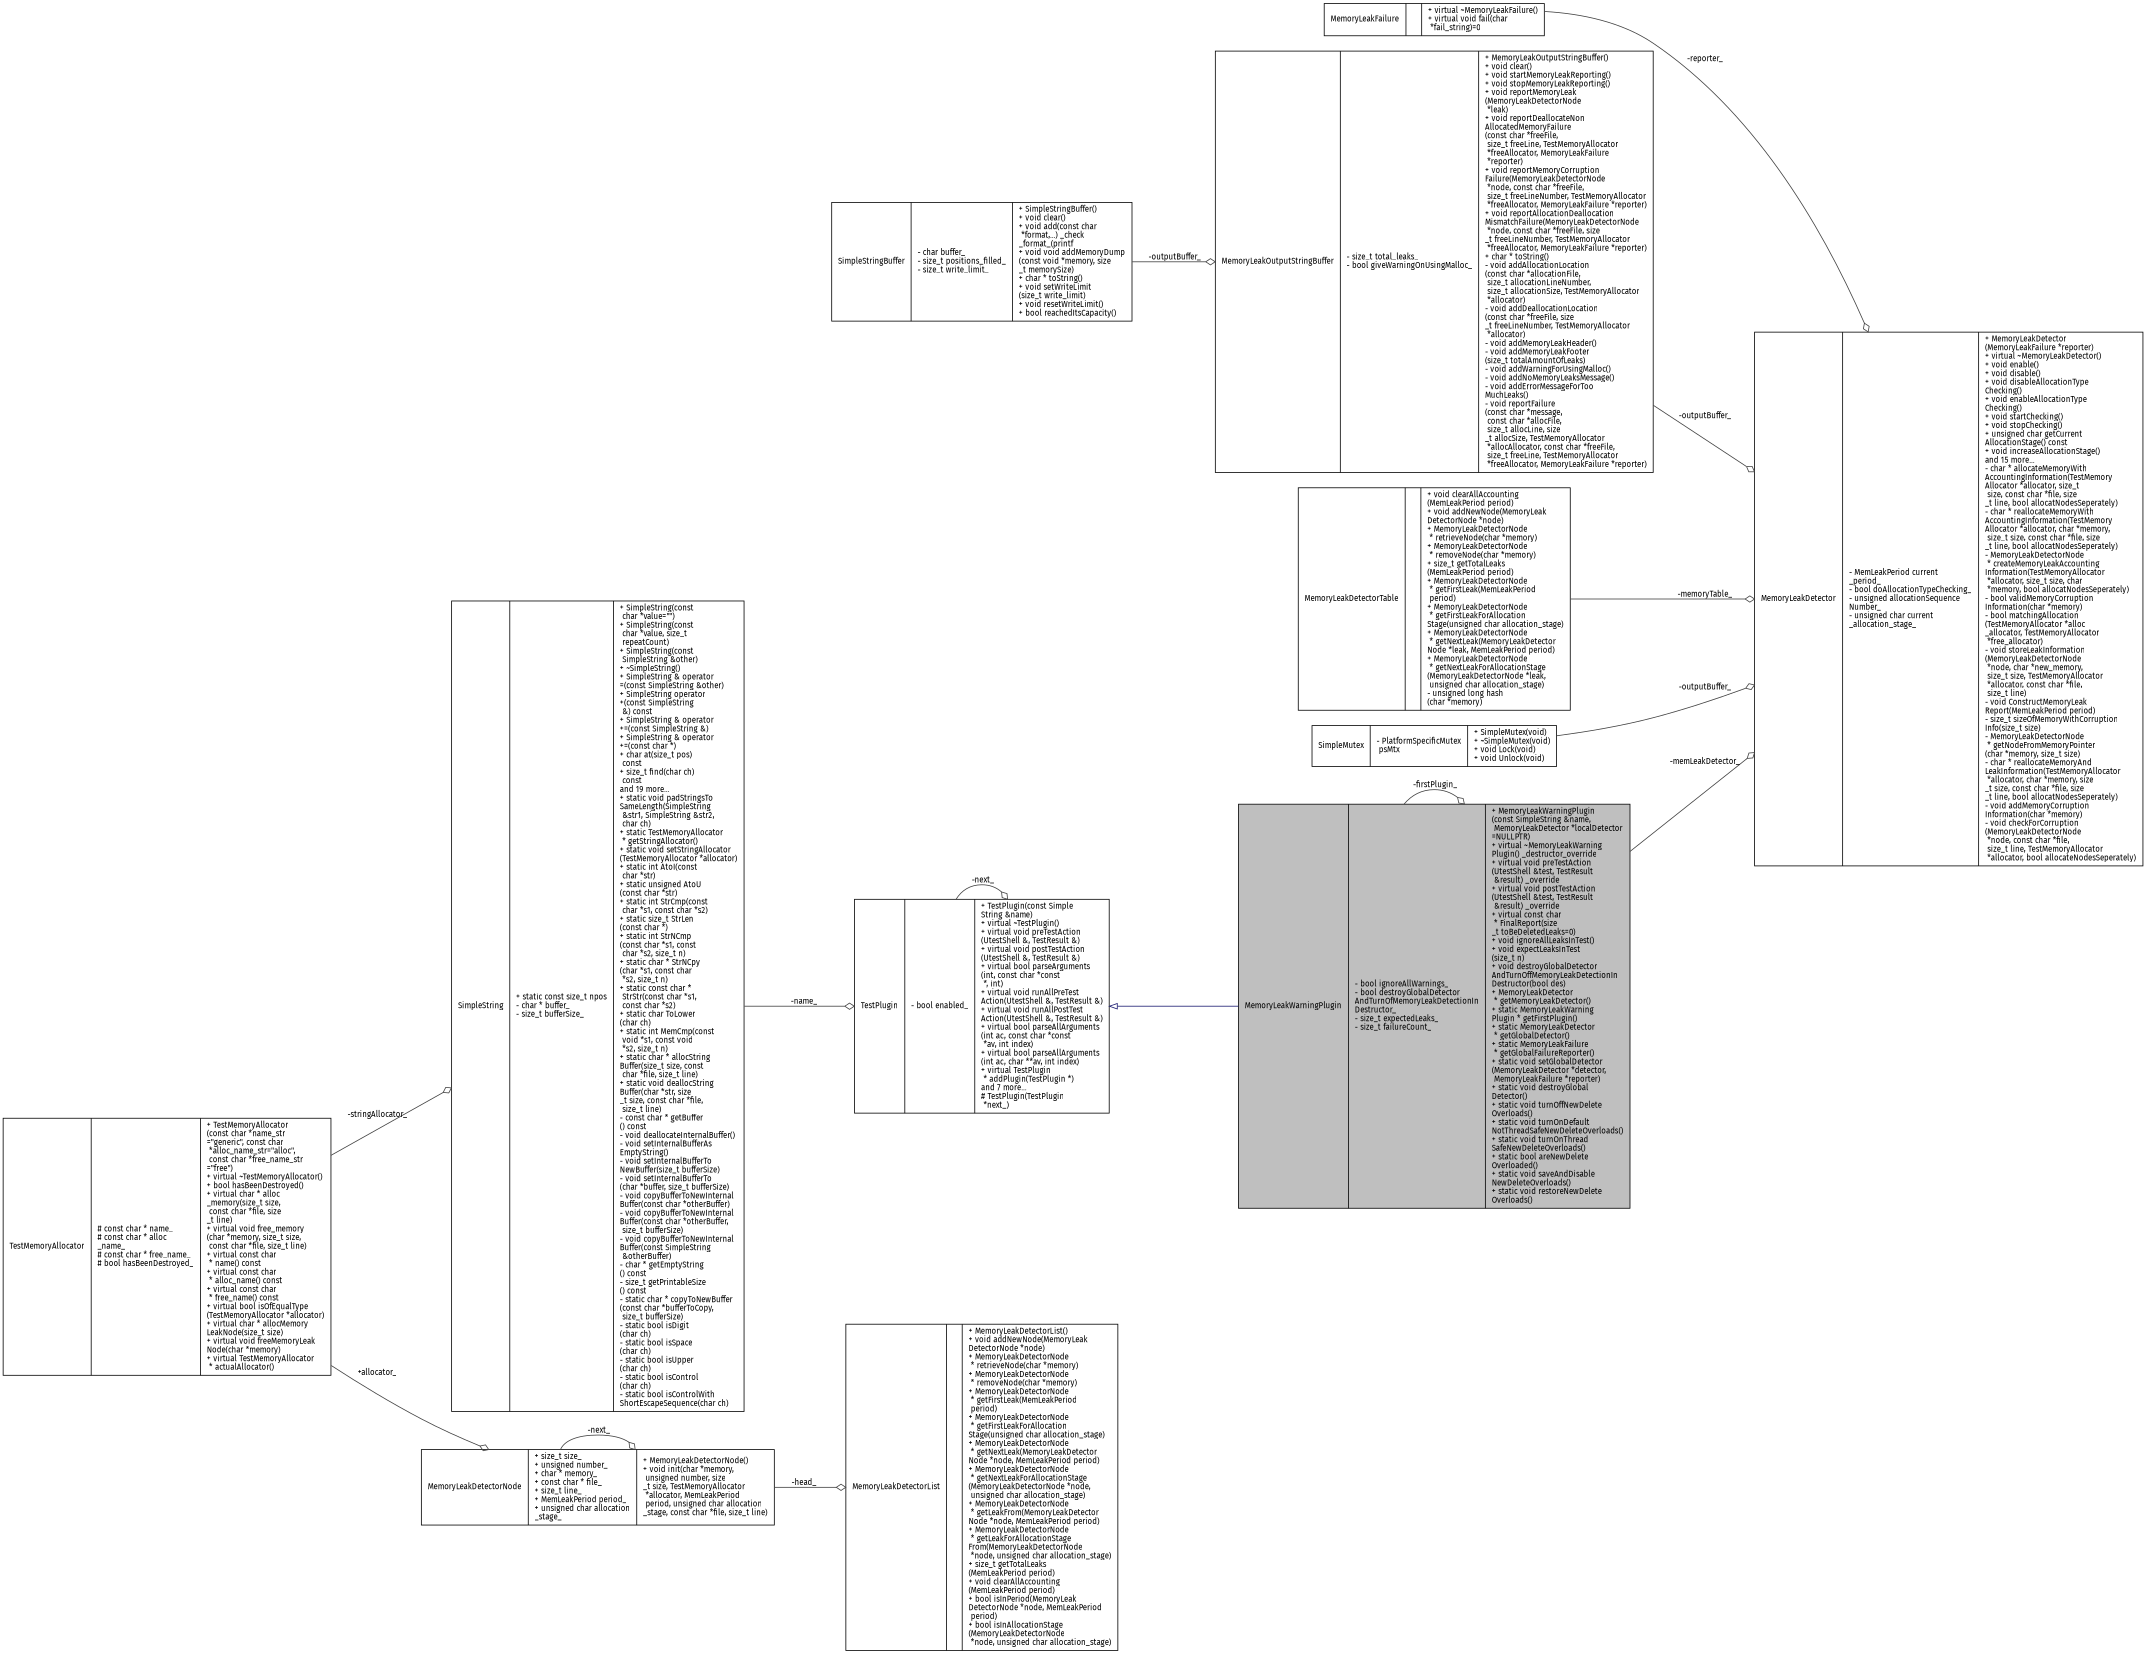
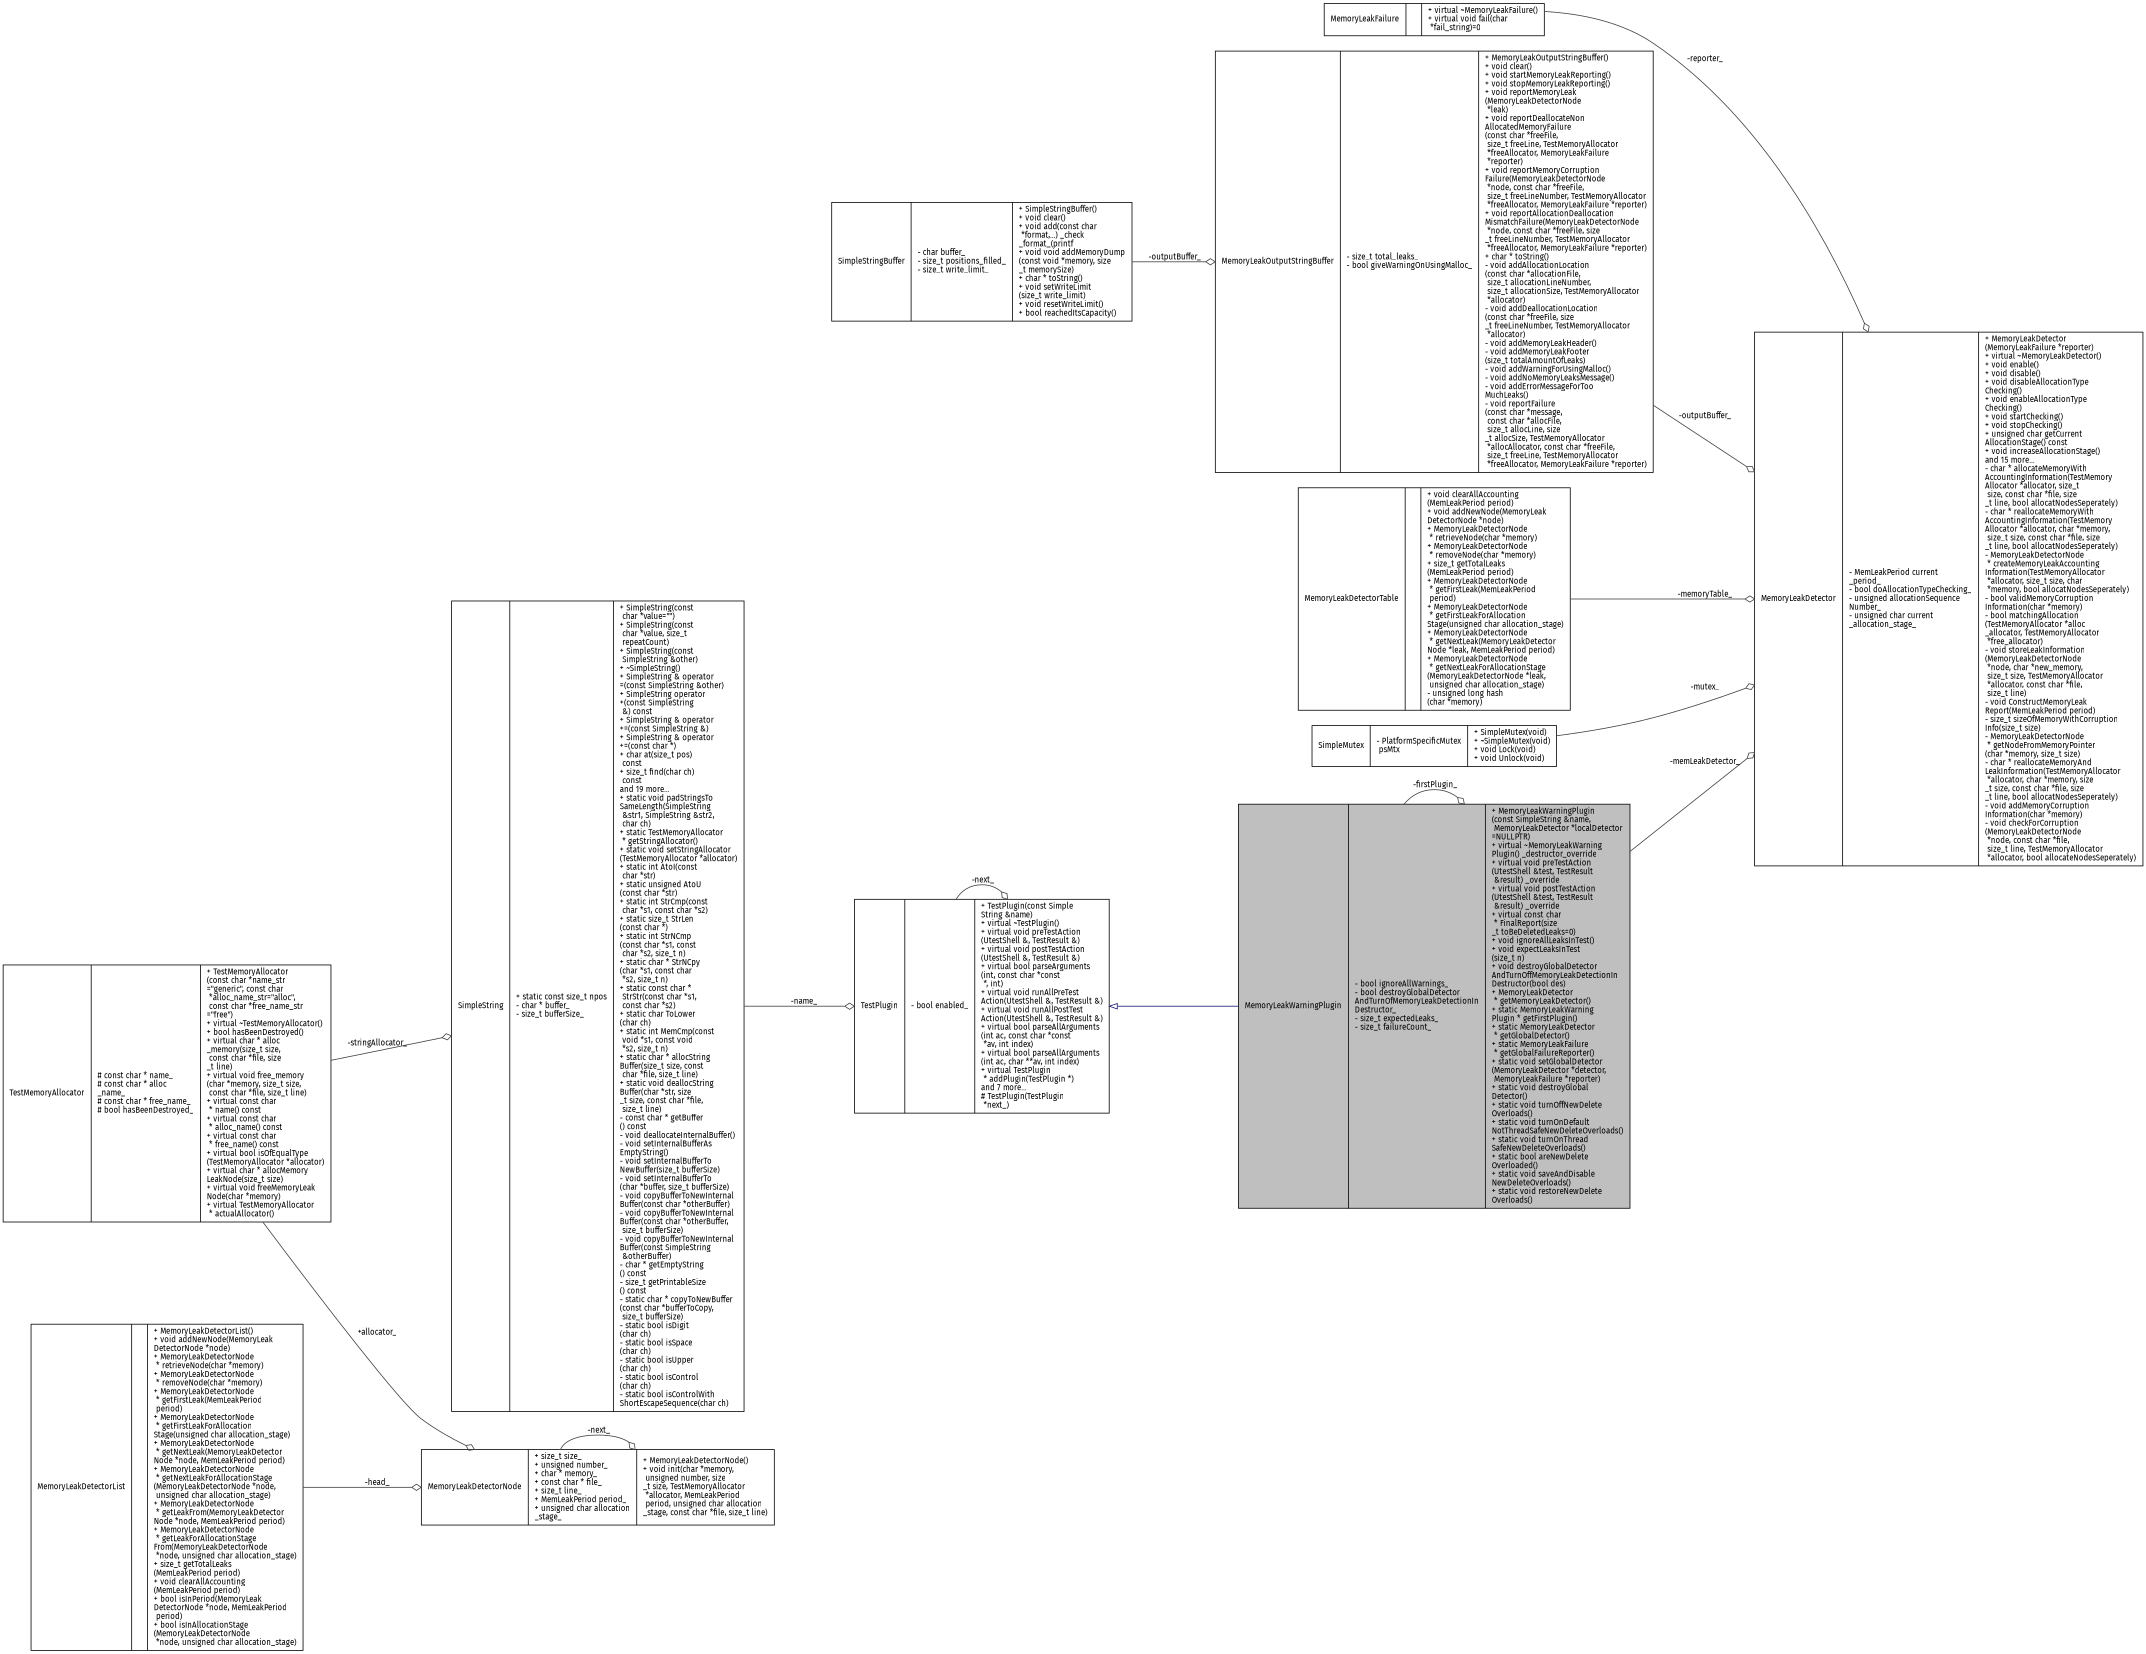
edge "SimpleMutex" -> "MemoryLeakDetector": label " -outputBuffer_" -> " -mutex_"
edge "MemoryLeakDetectorNode" -> "MemoryLeakDetectorList": reversed
